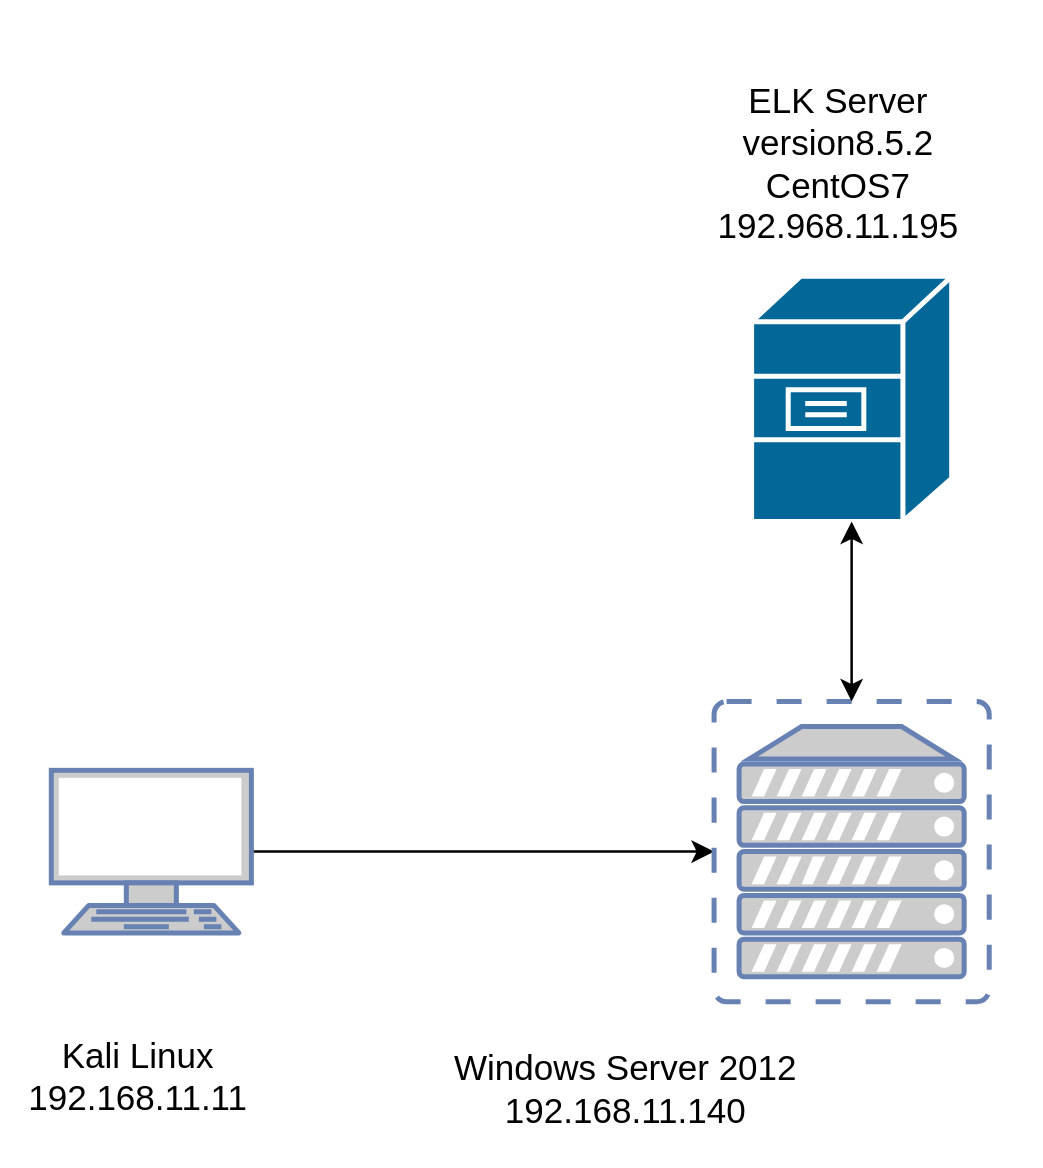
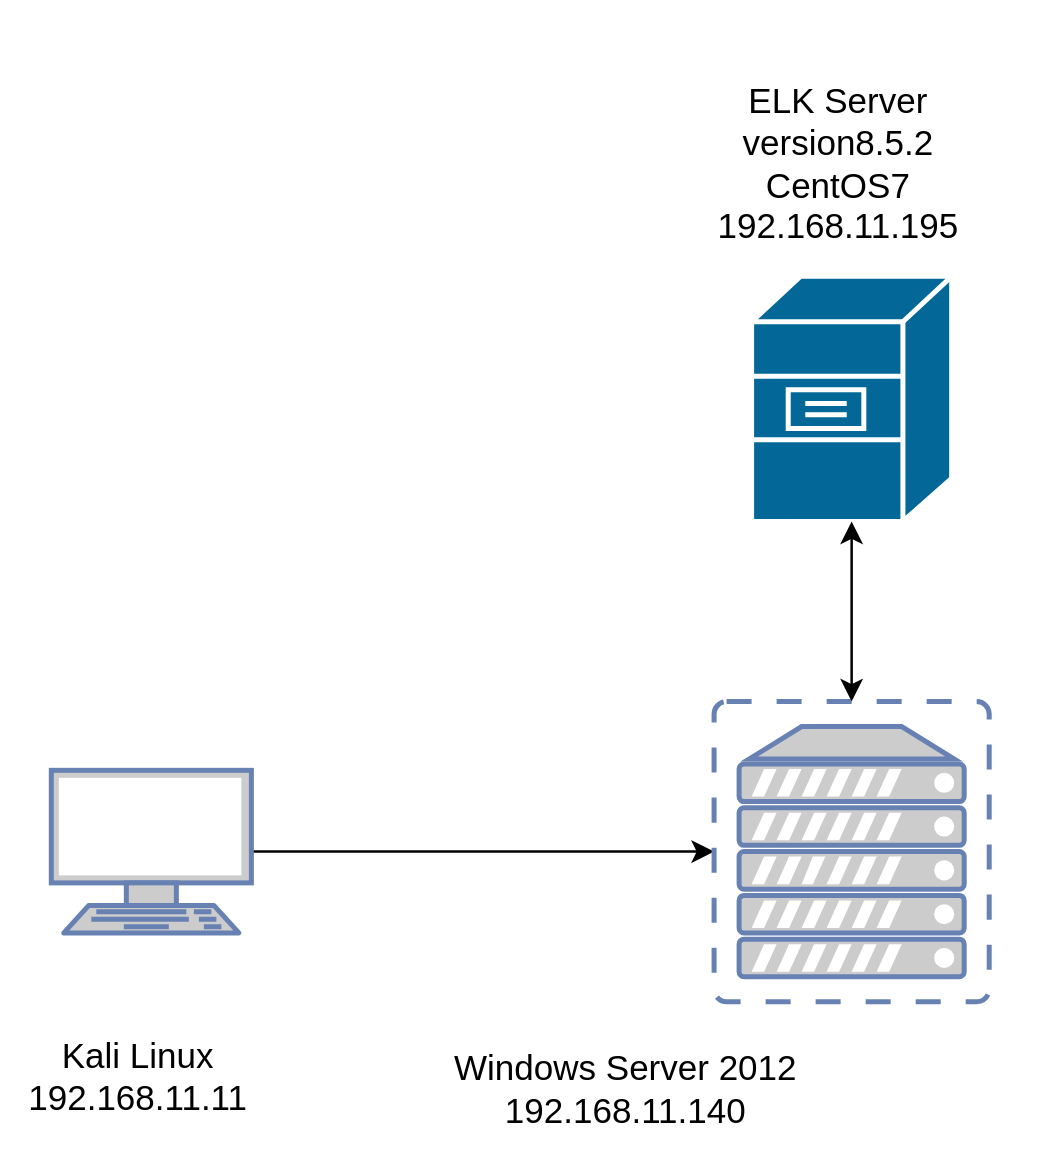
node "ELK Server version8.5.2 CentOS7 192.968.11.195": label "ELK Server version8.5.2 CentOS7 192.968.11.195" -> "ELK Server version8.5.2 CentOS7 192.168.11.195"
